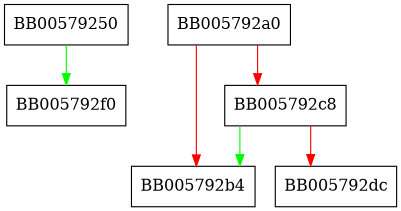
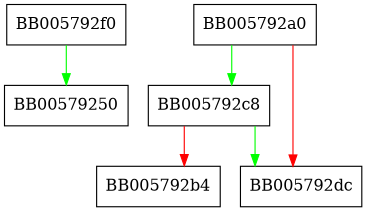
edge "BB00579250" -> "BB005792f0": reversed
edge "BB005792a0" -> "BB005792c8": color red -> green
edge "BB005792a0" -> "BB005792b4": now "BB005792a0" -> "BB005792dc"
edge "BB005792c8" -> "BB005792b4": color green -> red
edge "BB005792c8" -> "BB005792dc": color red -> green
